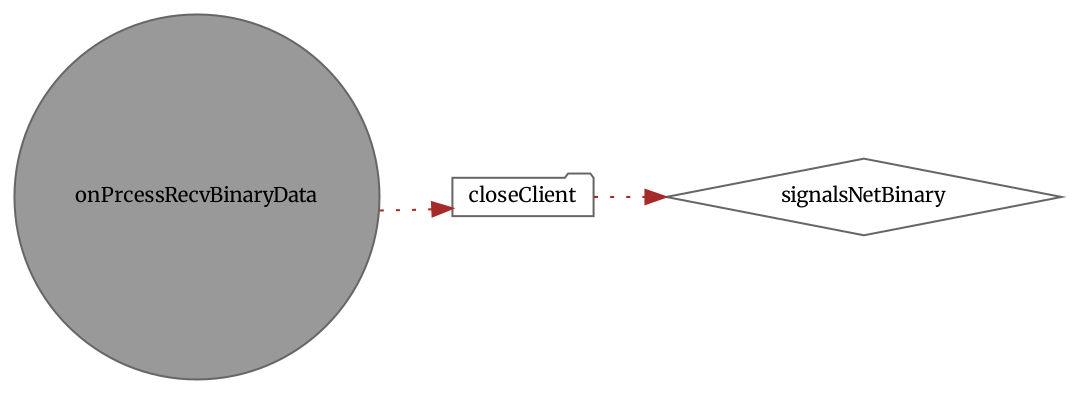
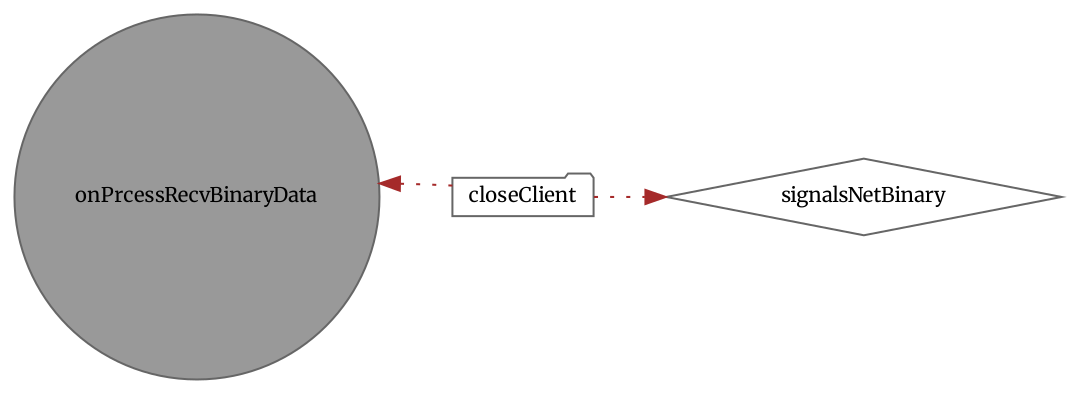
edge "onPrcessRecvBinaryData" -> "closeClient": reversed
